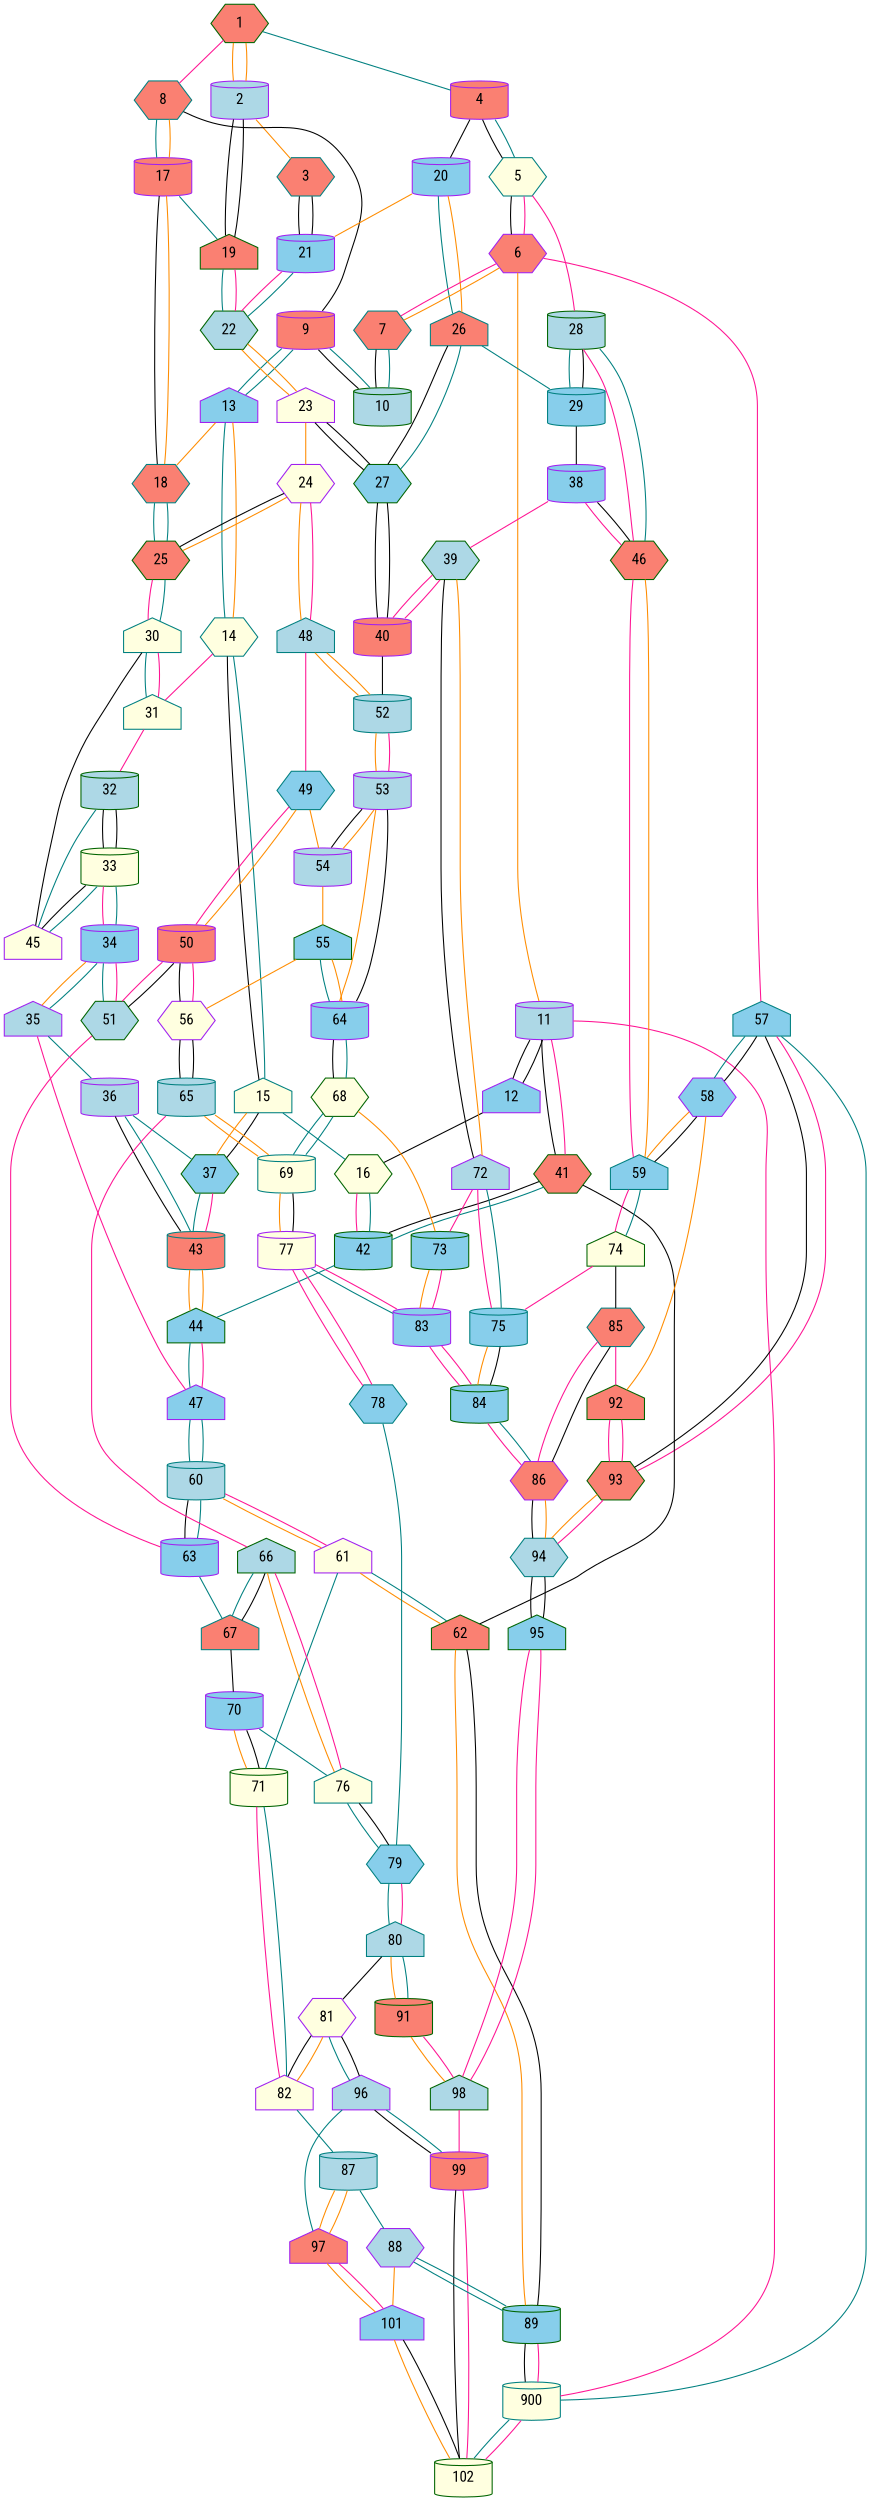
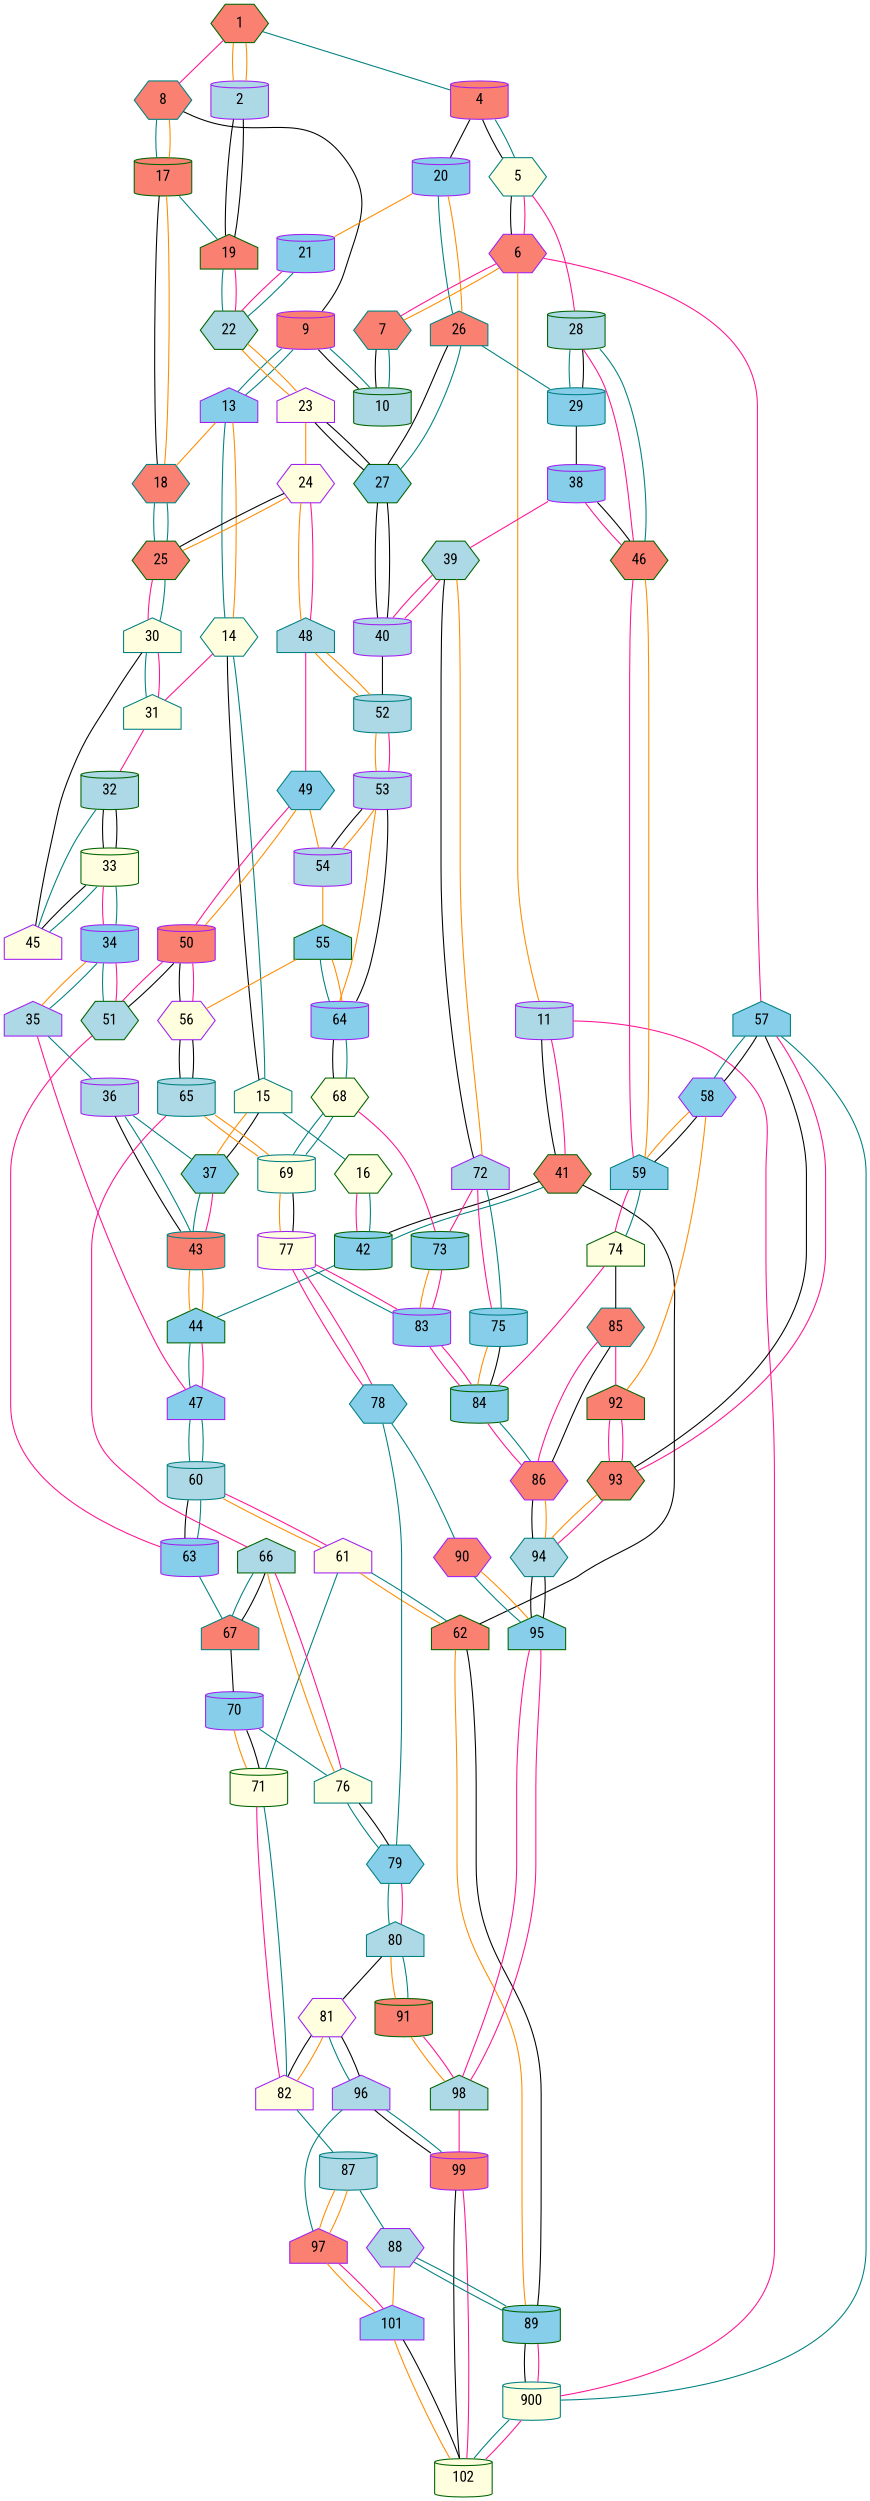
node "17": color purple -> darkgreen
node "3": removed
node "40": fillcolor salmon -> lightblue
node "12": removed
edge "68" -- "73": color darkorange -> deeppink
edge "74" -- "75": now "74" -- "84"
node "90": added
